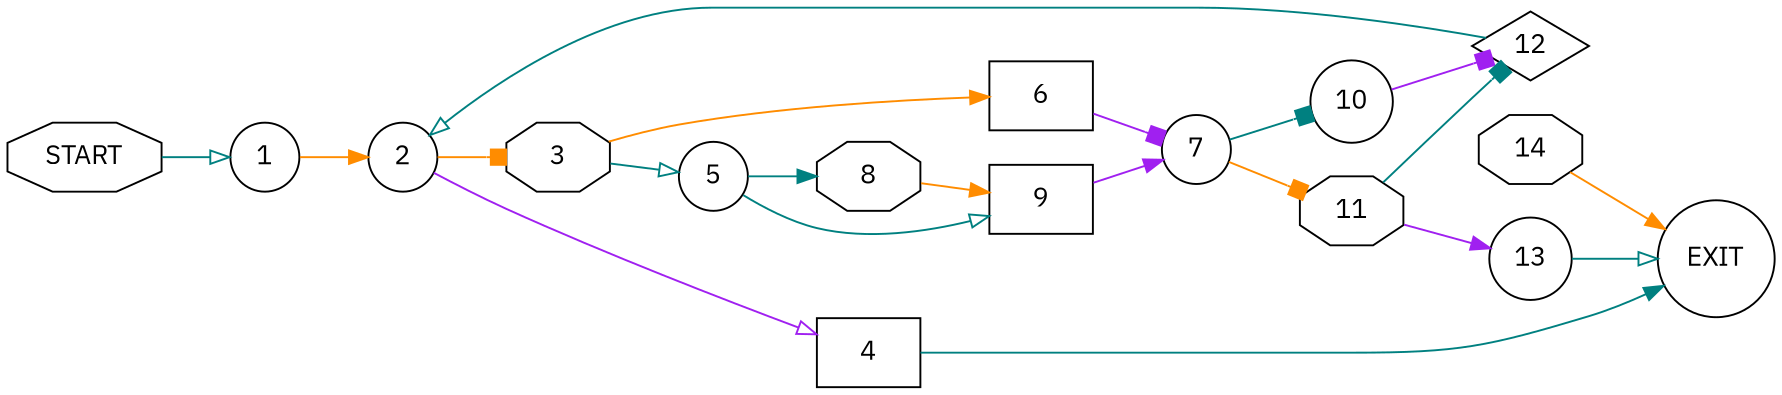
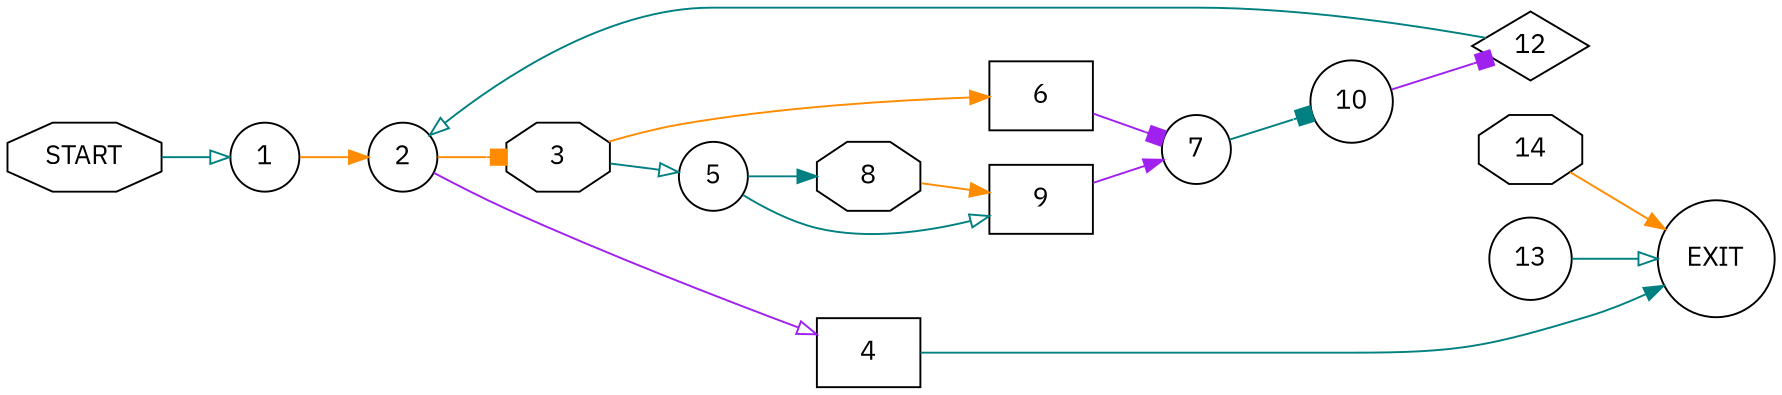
node "11": removed
